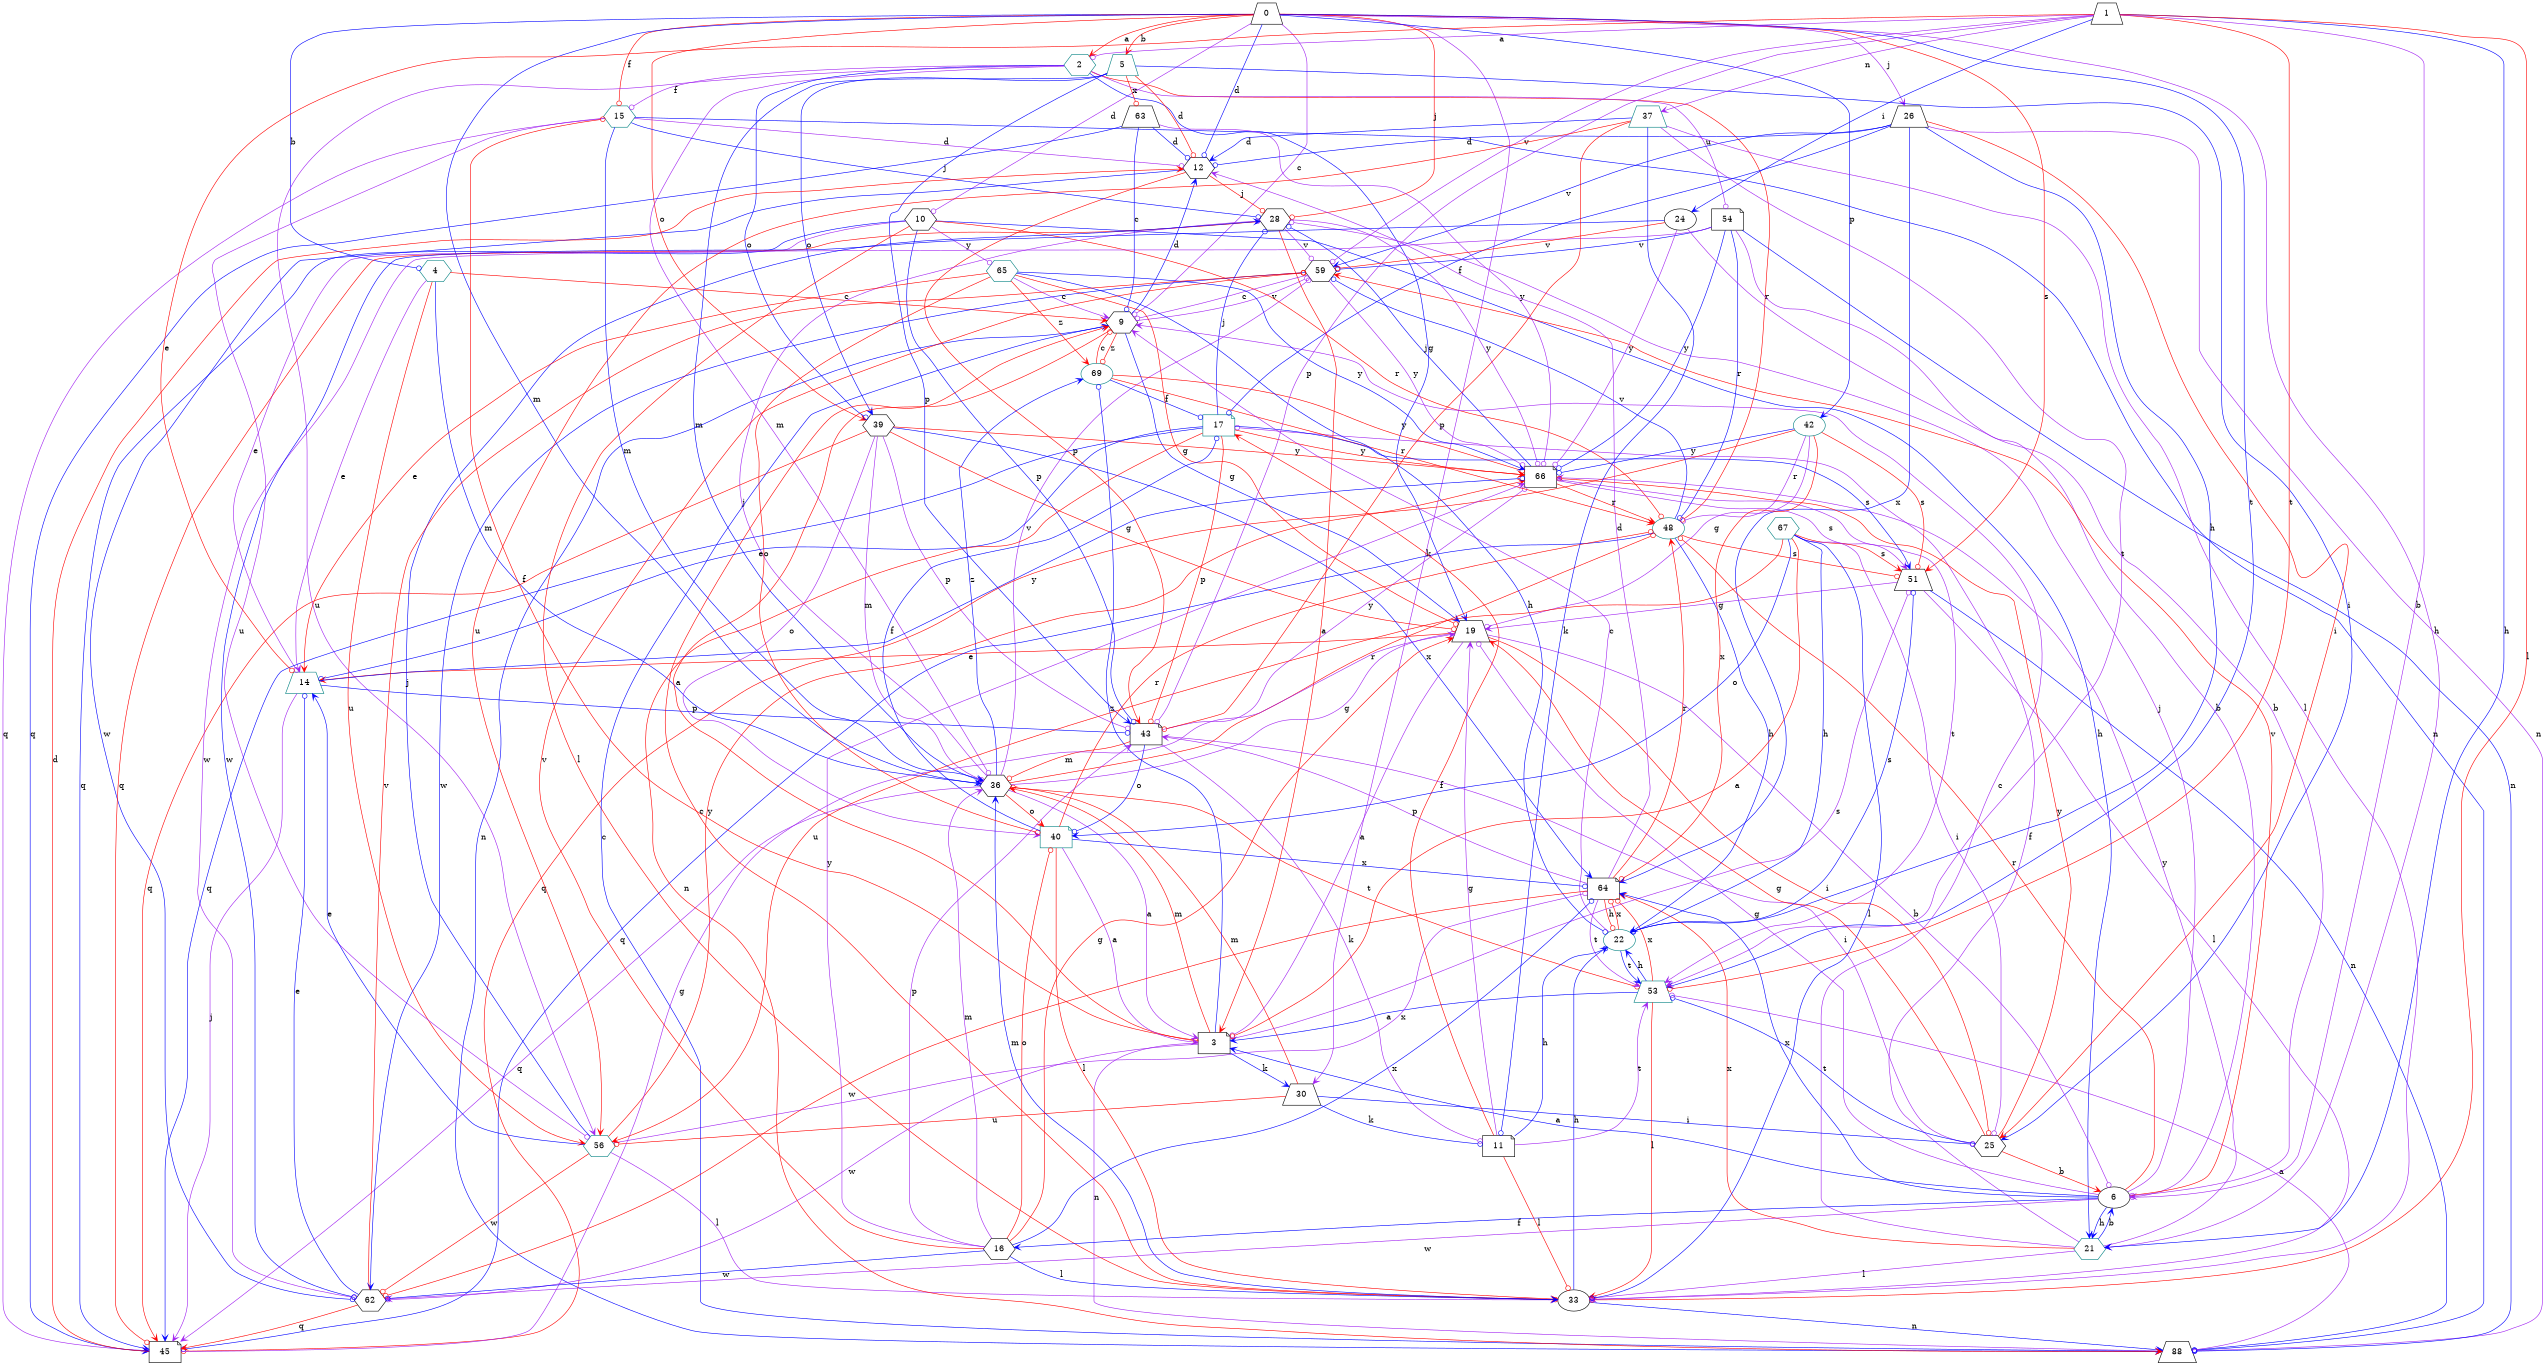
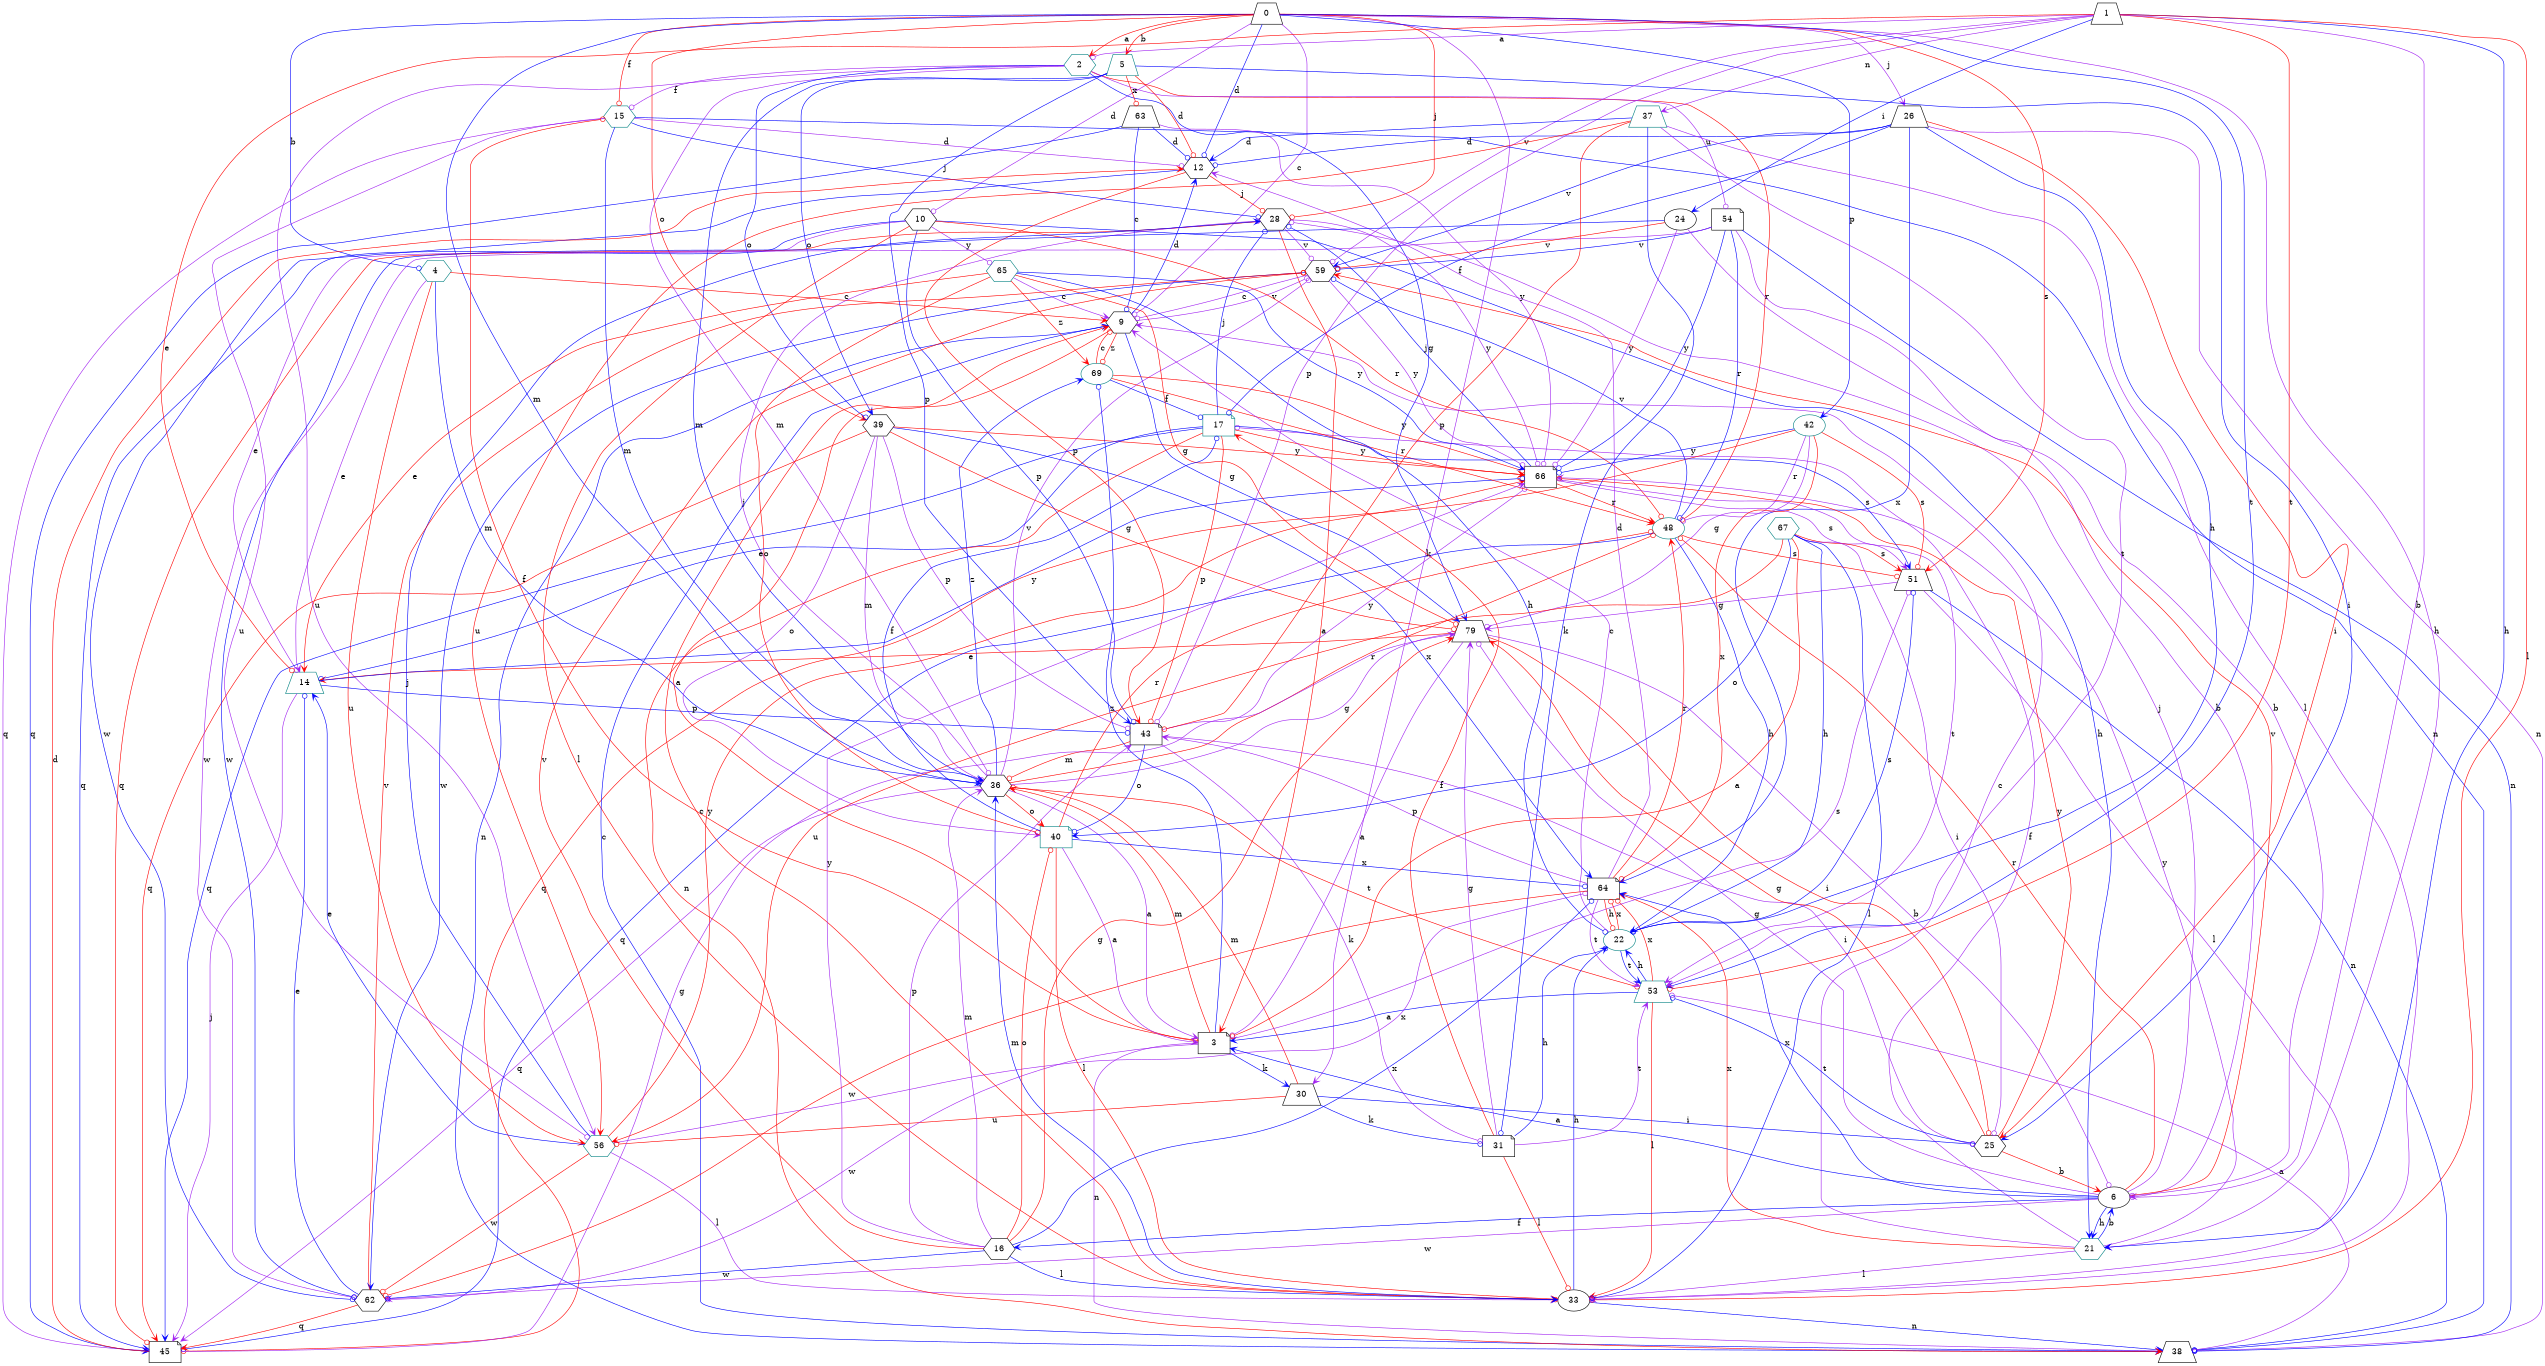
node "19": label "19" -> "79"
node "11": label "11" -> "31"
node "88": label "88" -> "38"
